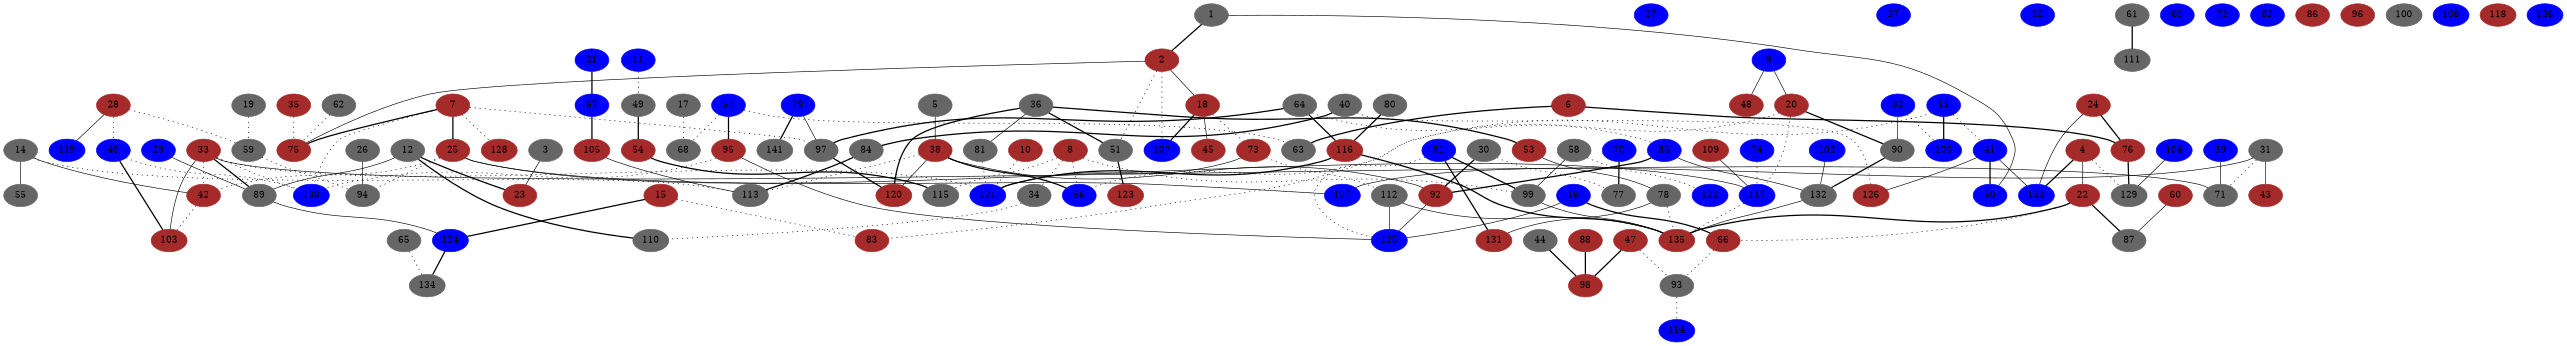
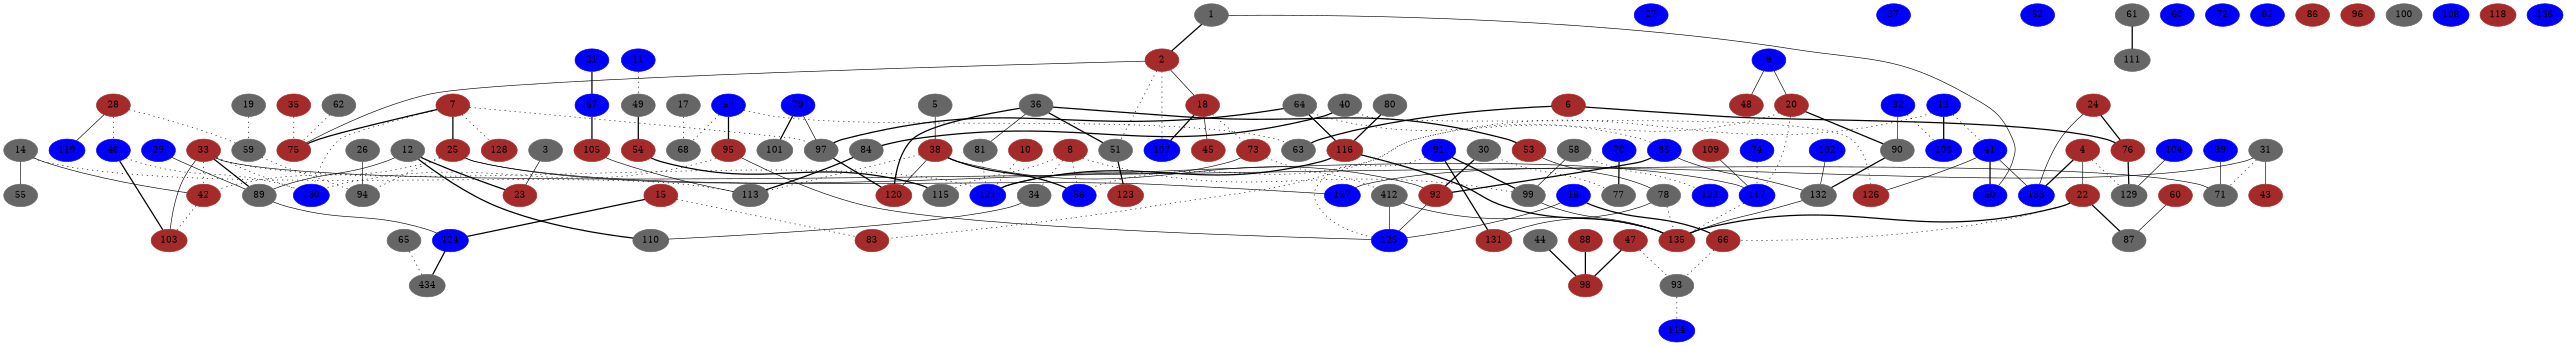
node "141": label "141" -> "101"
node "112": label "112" -> "412"
edge "34" -- "110": style dotted -> solid
node "134": label "134" -> "434"
